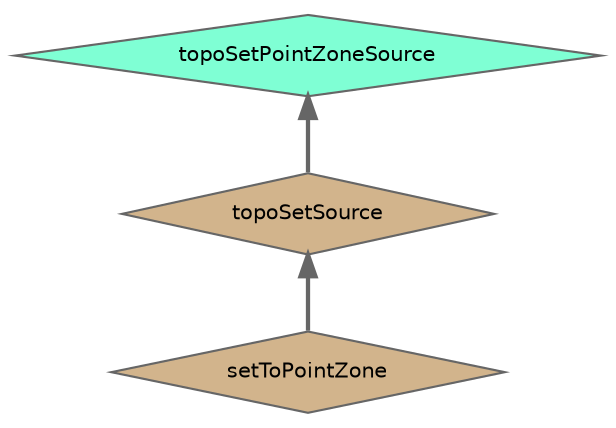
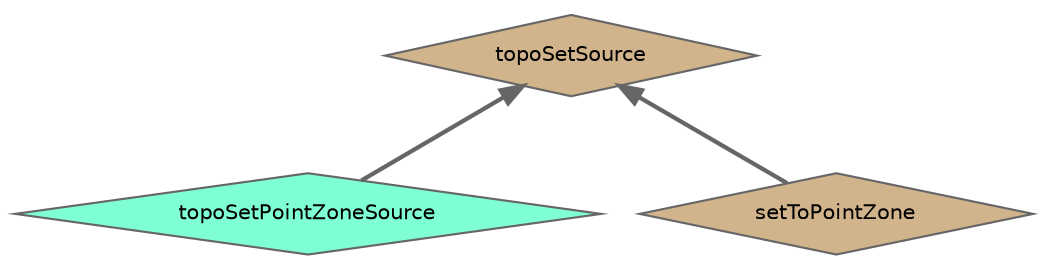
edge "topoSetSource" -> "topoSetPointZoneSource": reversed
